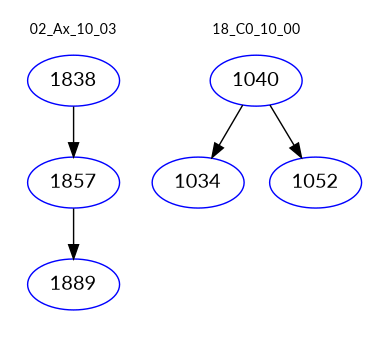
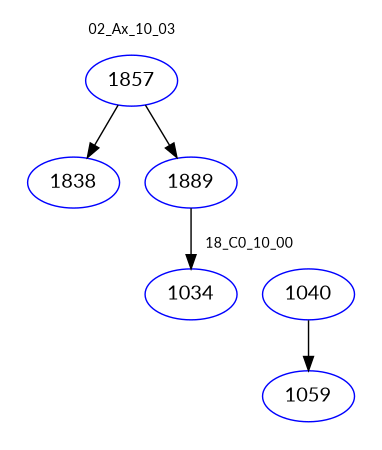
edge "1838" -> "1857": reversed
edge "1040" -> "1034": now "1889" -> "1034"
node "1052": label "1052" -> "1059"
